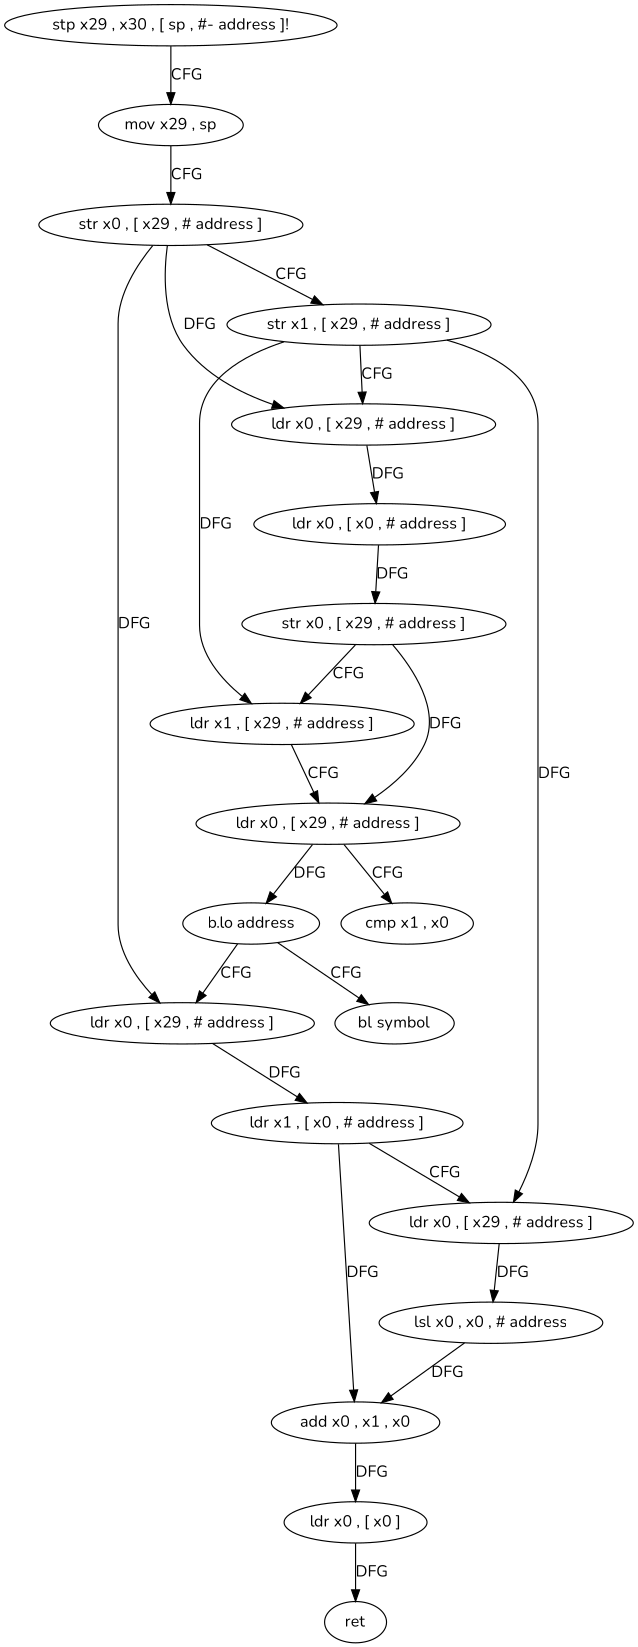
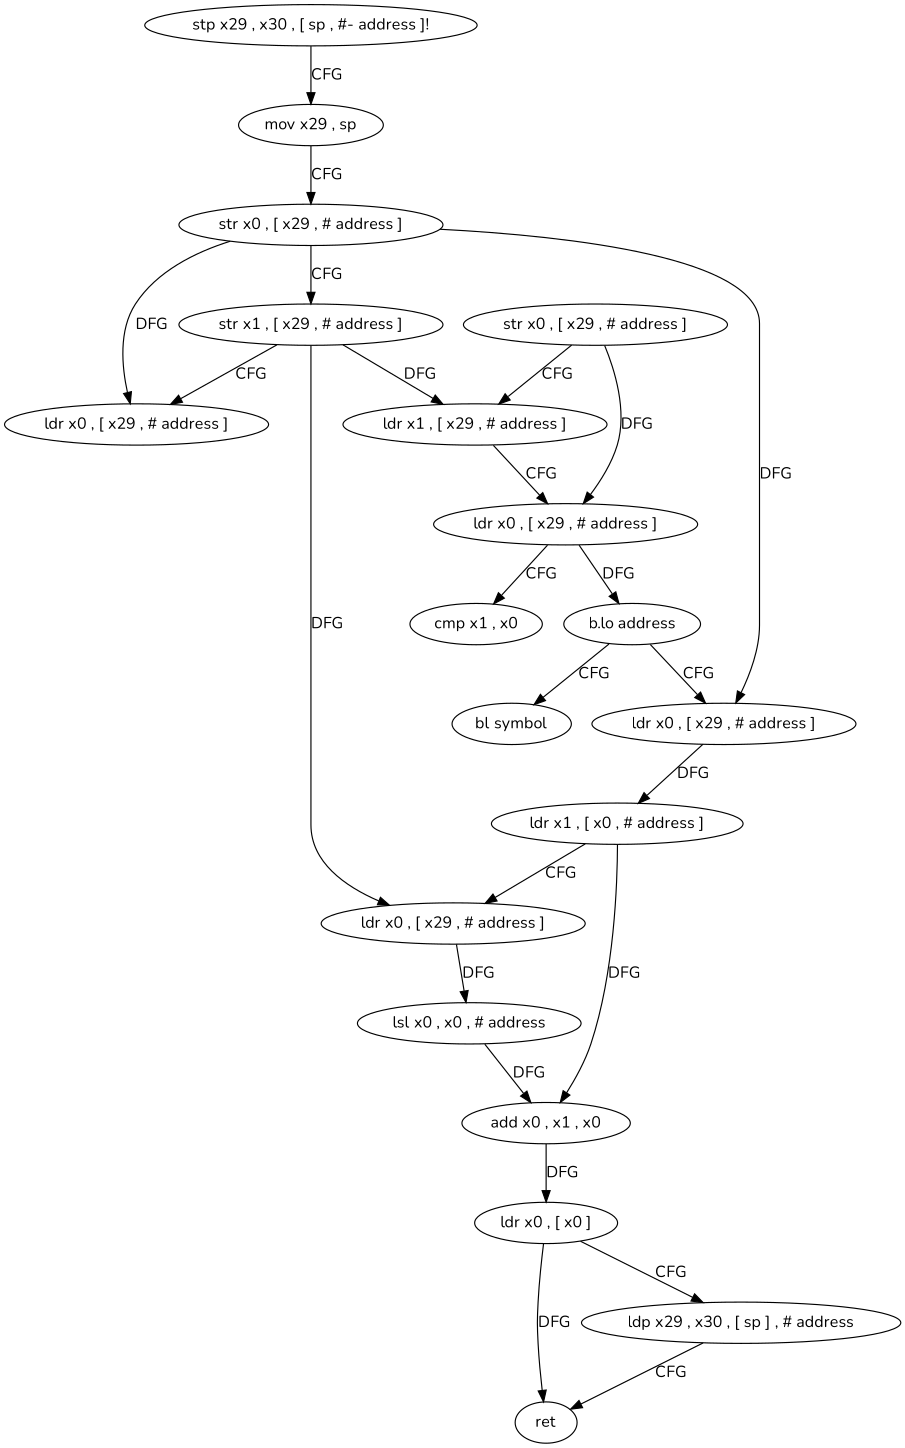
node "ldr x0 , [ x0 , # address ]": removed
node "ldp x29 , x30 , [ sp ] , # address": added
